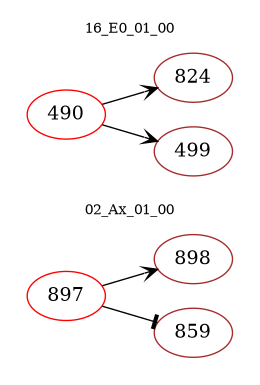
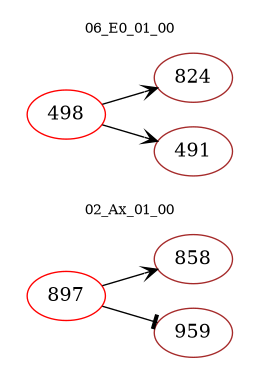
cluster "16_E0_01_00": label "16_E0_01_00" -> "06_E0_01_00"
node "490": label "490" -> "498"
node "499": label "499" -> "491"
node "898": label "898" -> "858"
node "859": label "859" -> "959"
